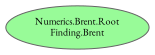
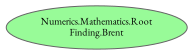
node "Numerics.Brent.Root Finding.Brent": label "Numerics.Brent.Root Finding.Brent" -> "Numerics.Mathematics.Root Finding.Brent"
